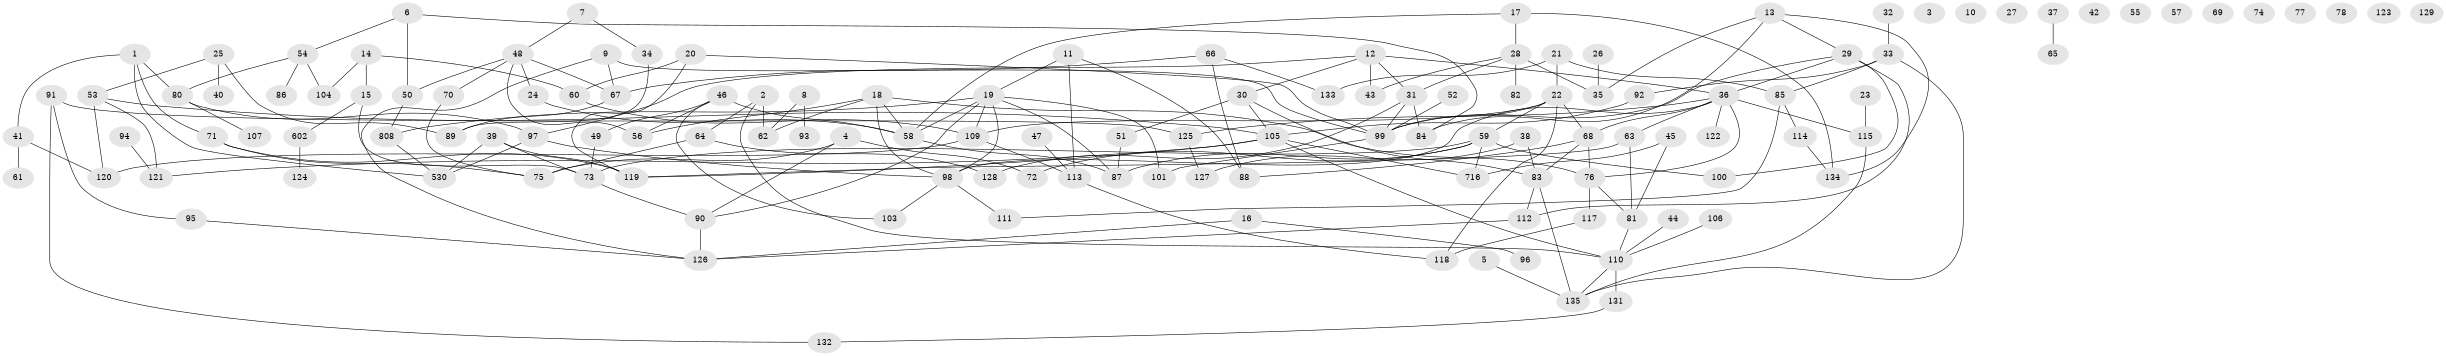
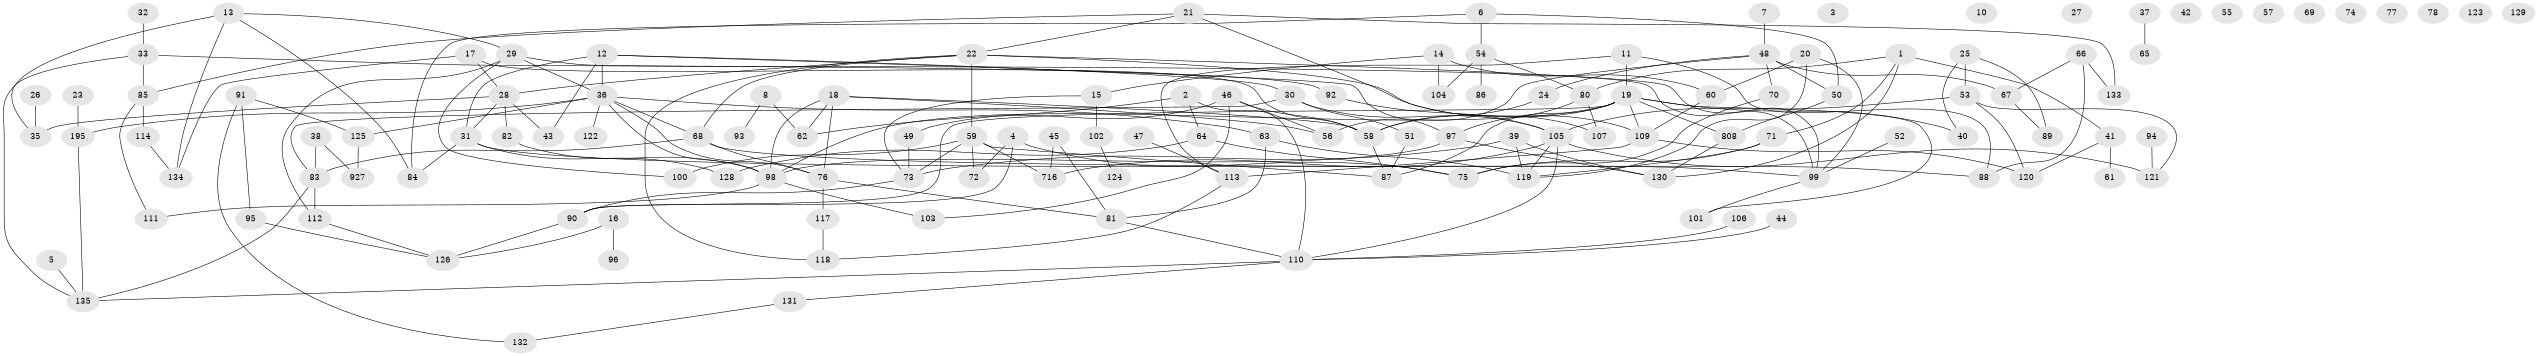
node "9": removed
node "34": removed
edge "22" -- "28": added
edge "21" -- "107": added
edge "19" -- "40": added
node "602": label "602" -> "102"
node "115": label "115" -> "195"
edge "82" -- "98": added
node "530": label "530" -> "130"
node "127": label "127" -> "927"
